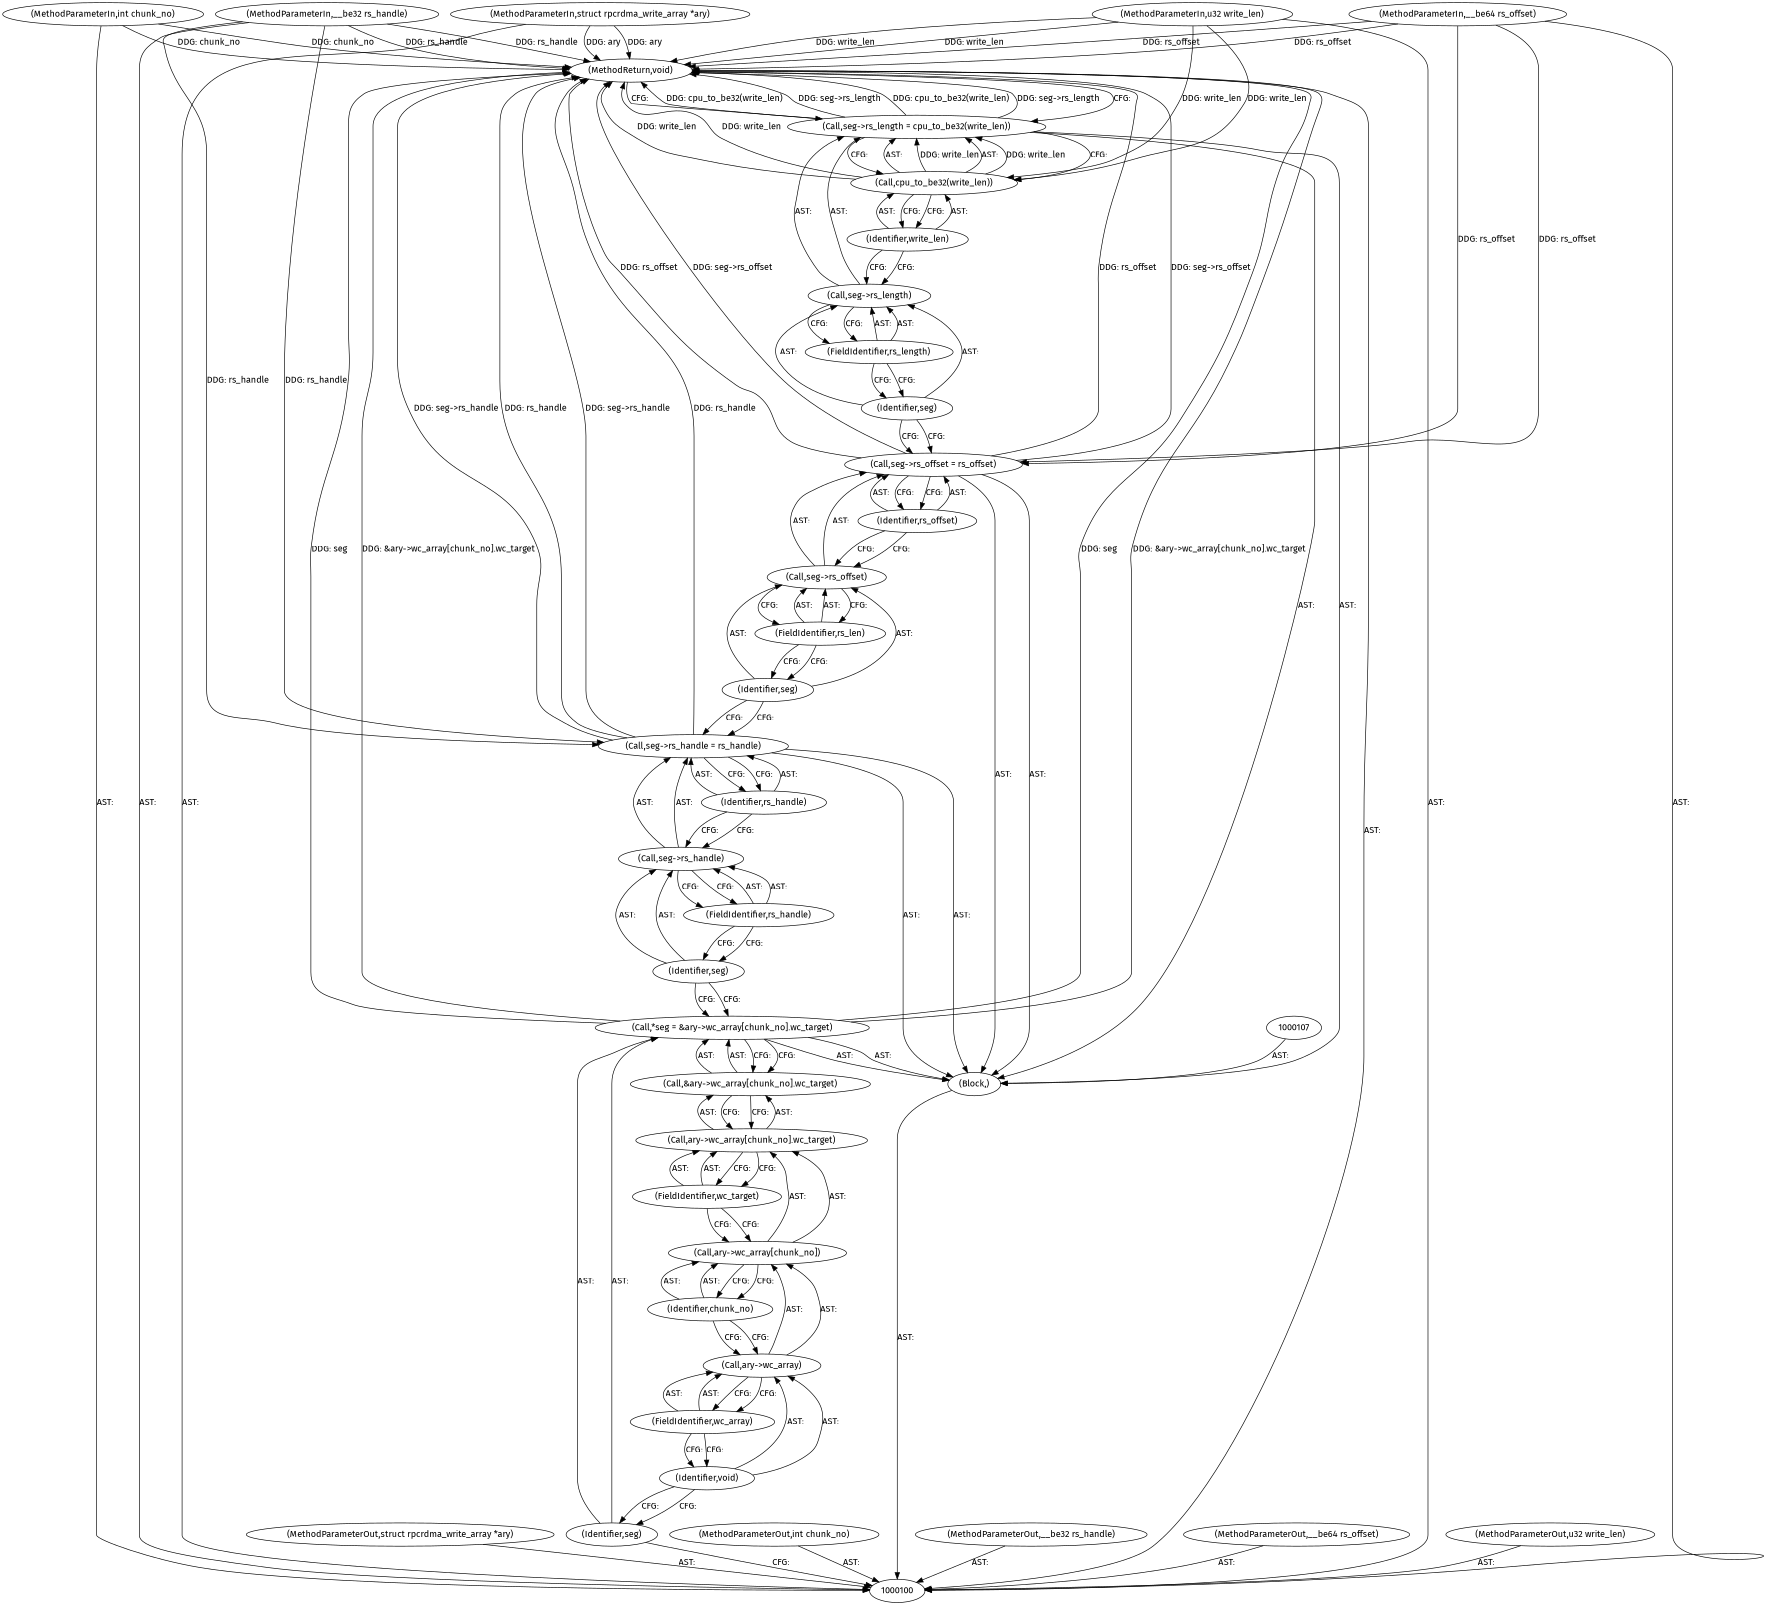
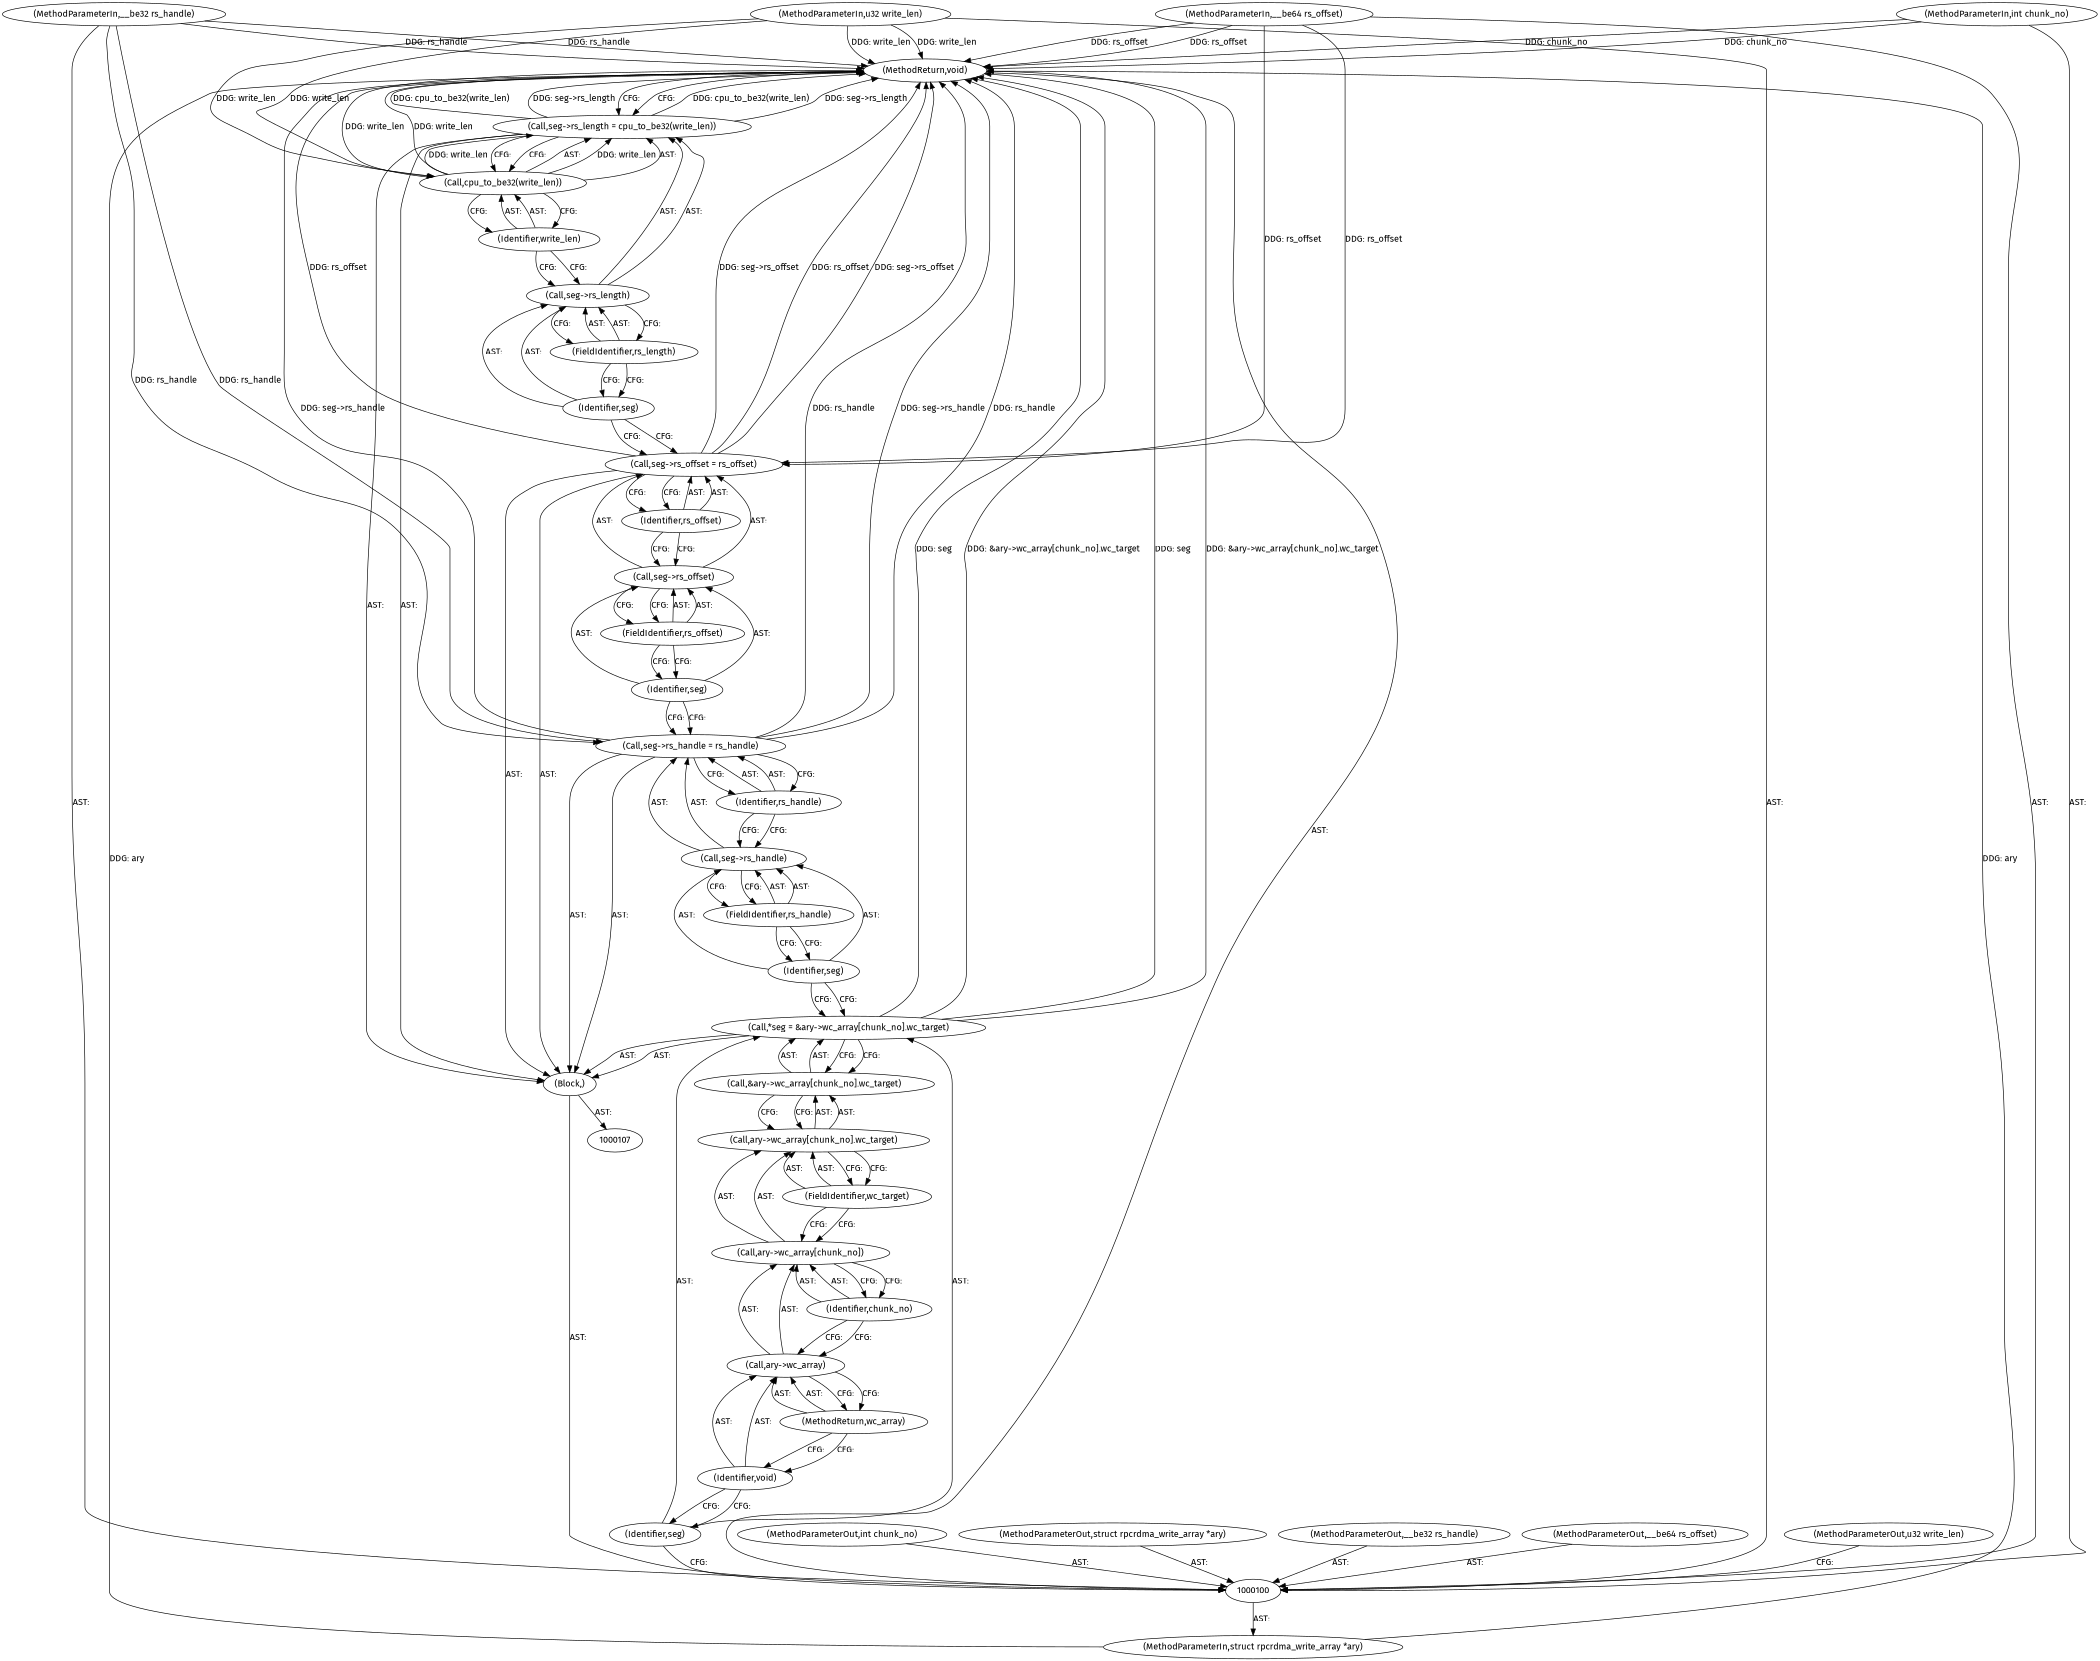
node "(FieldIdentifier,rs_len)": label "(FieldIdentifier,rs_len)" -> "(FieldIdentifier,rs_offset)"
edge "(MethodParameterIn,struct rpcrdma_write_array *ary)" -> "1000100": reversed
edge "1000107" -> "(Block,)": reversed
node "(FieldIdentifier,wc_array)": label "(FieldIdentifier,wc_array)" -> "(MethodReturn,wc_array)"
edge "(MethodParameterOut,u32 write_len)" -> "1000100": label "AST: " -> "CFG: "
